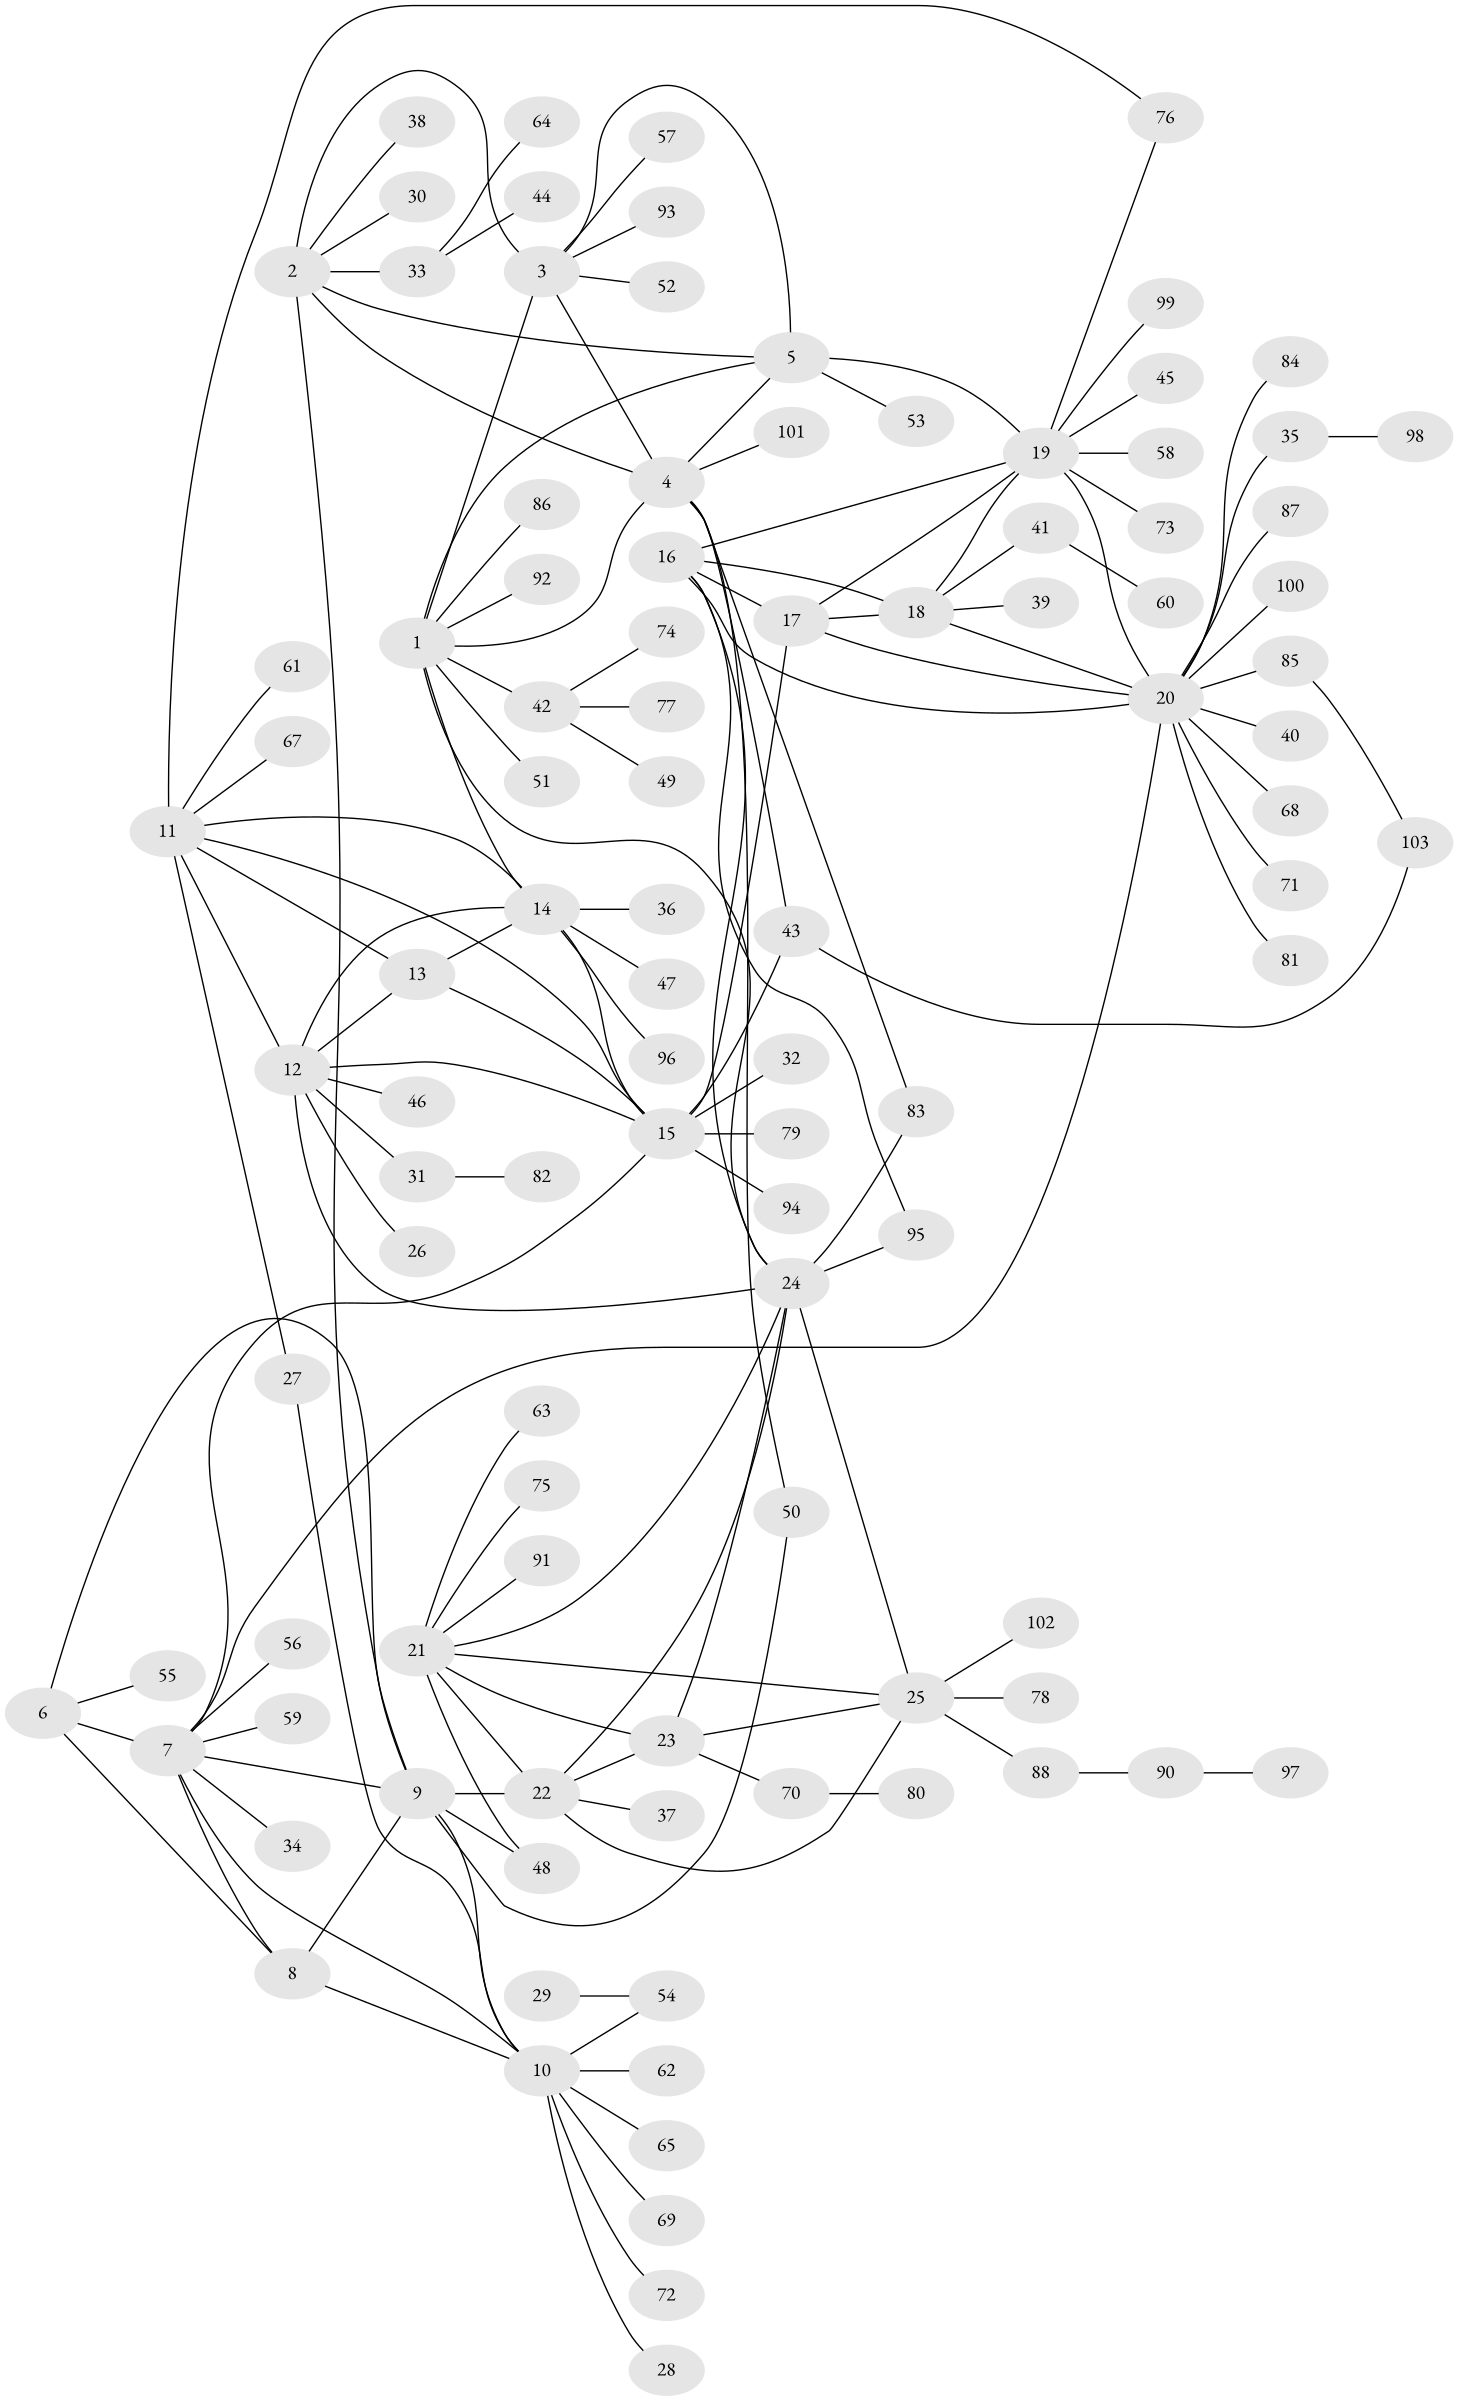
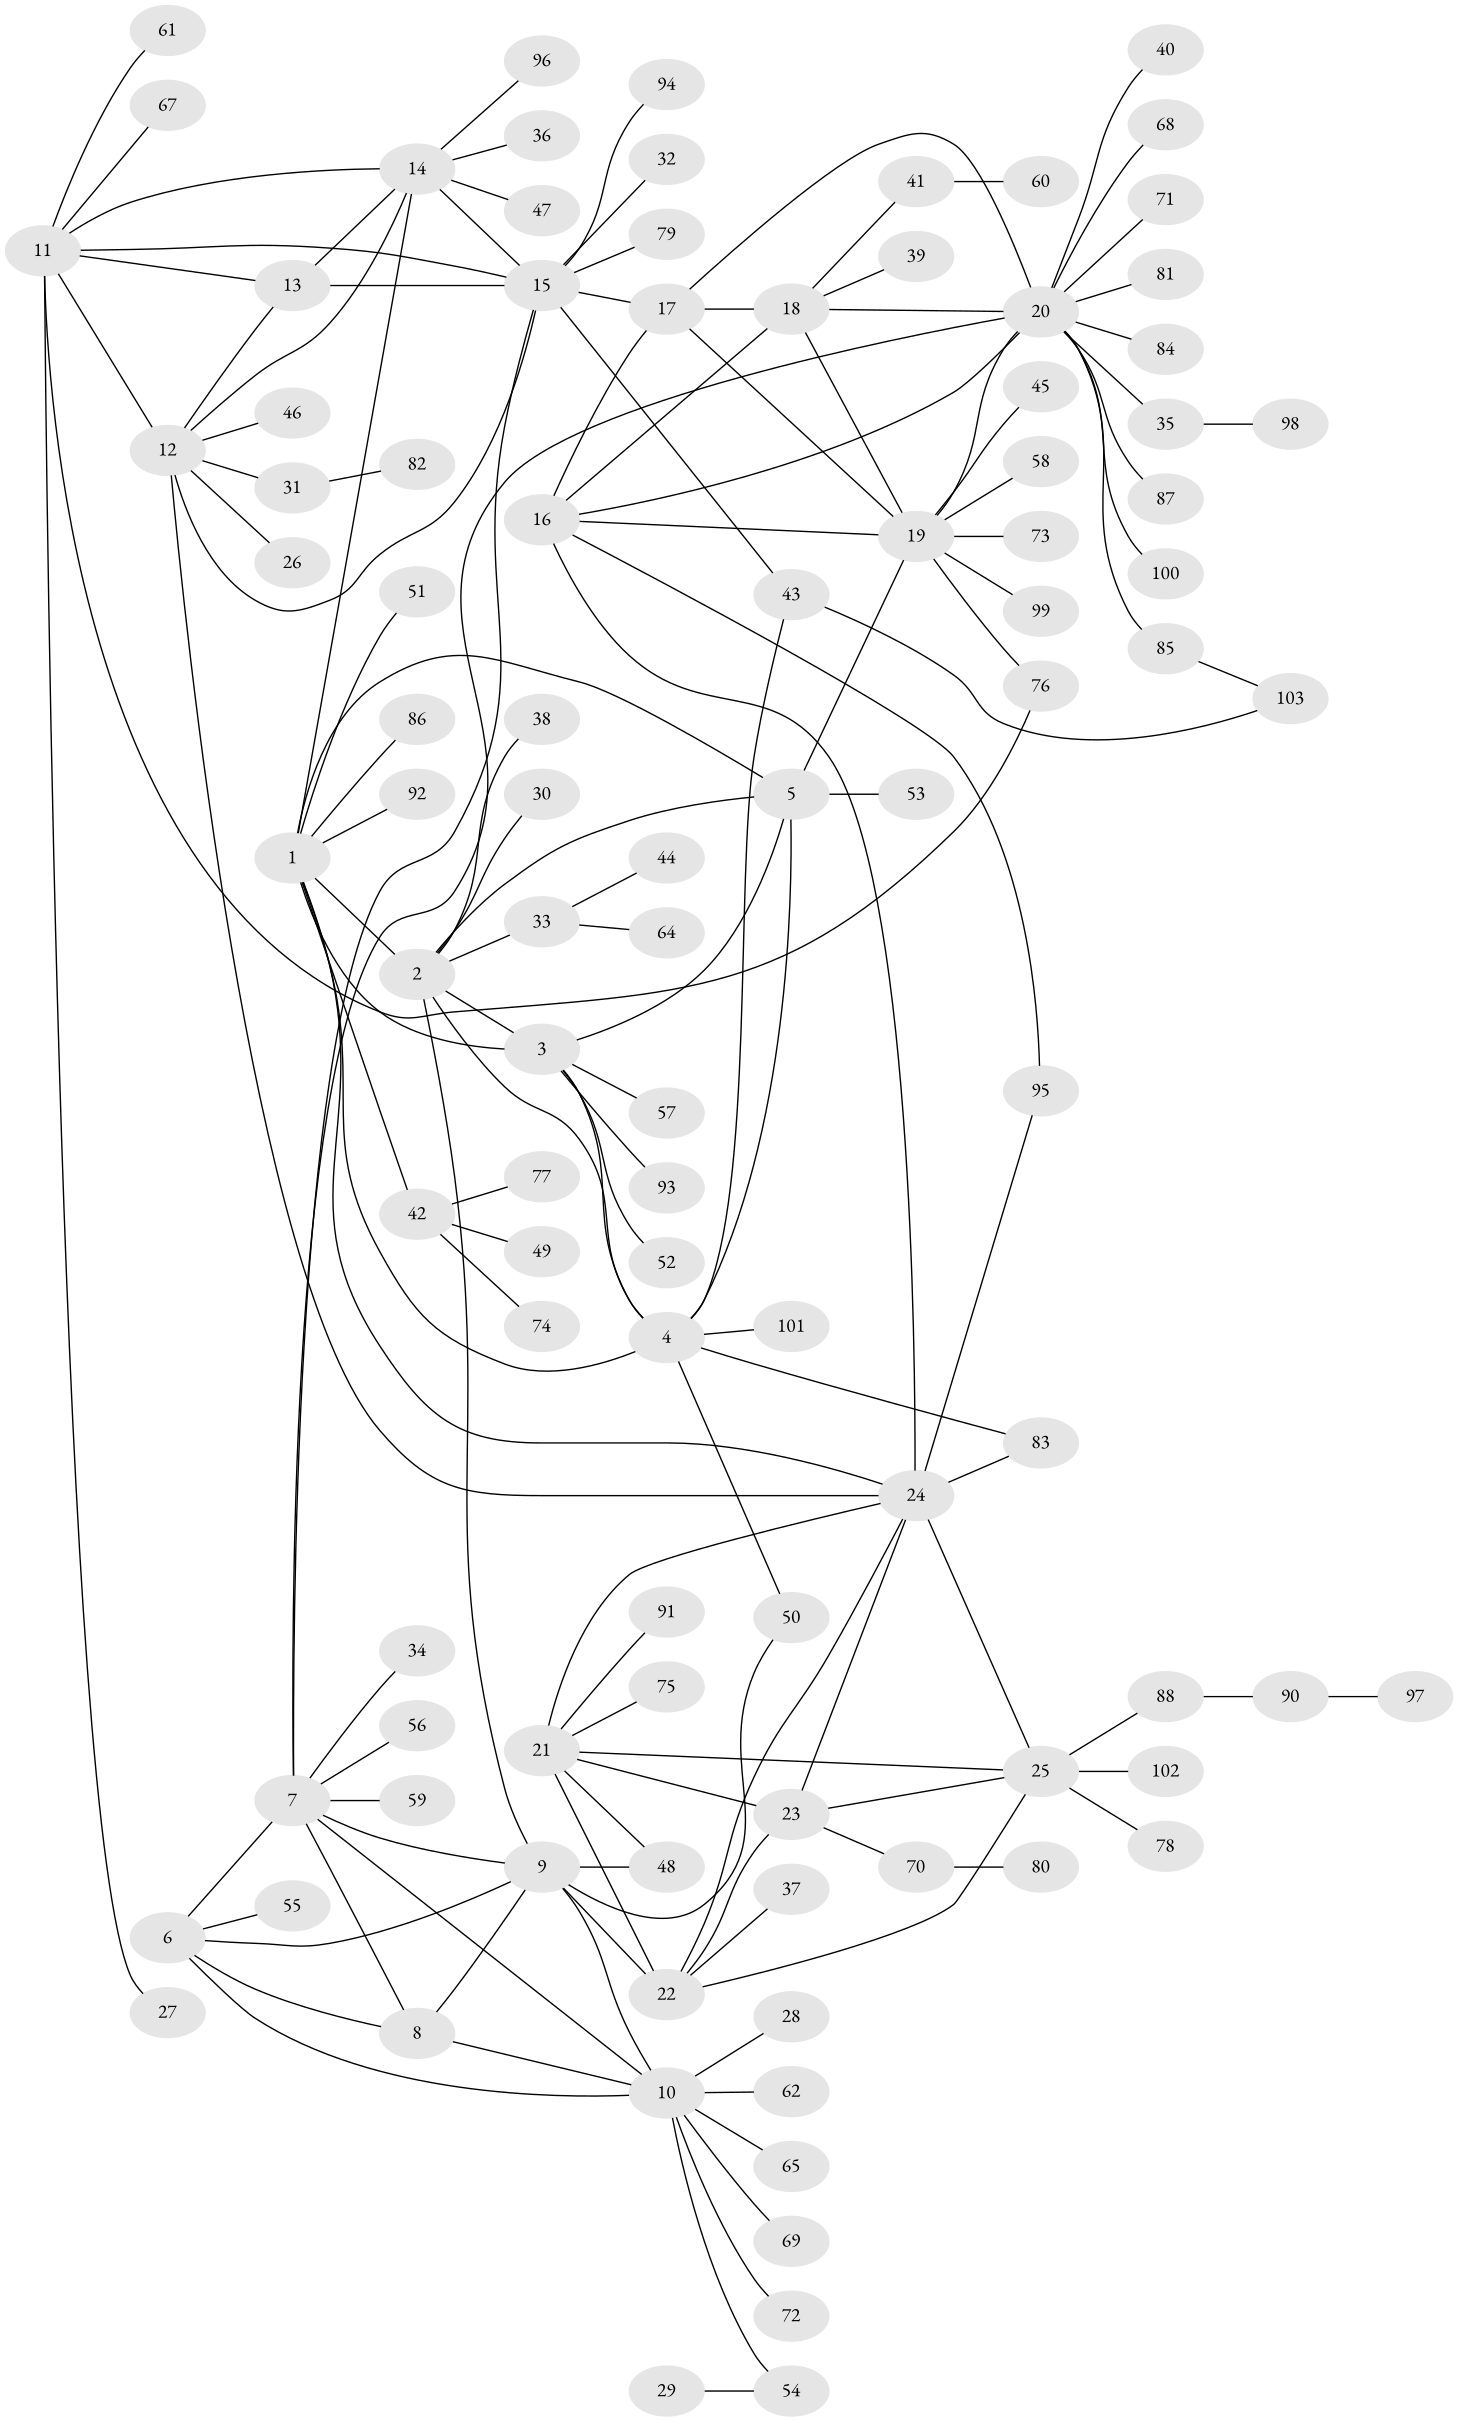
edge "1" -- "2": added
node "63": removed
edge "27" -- "10": now "6" -- "10"
